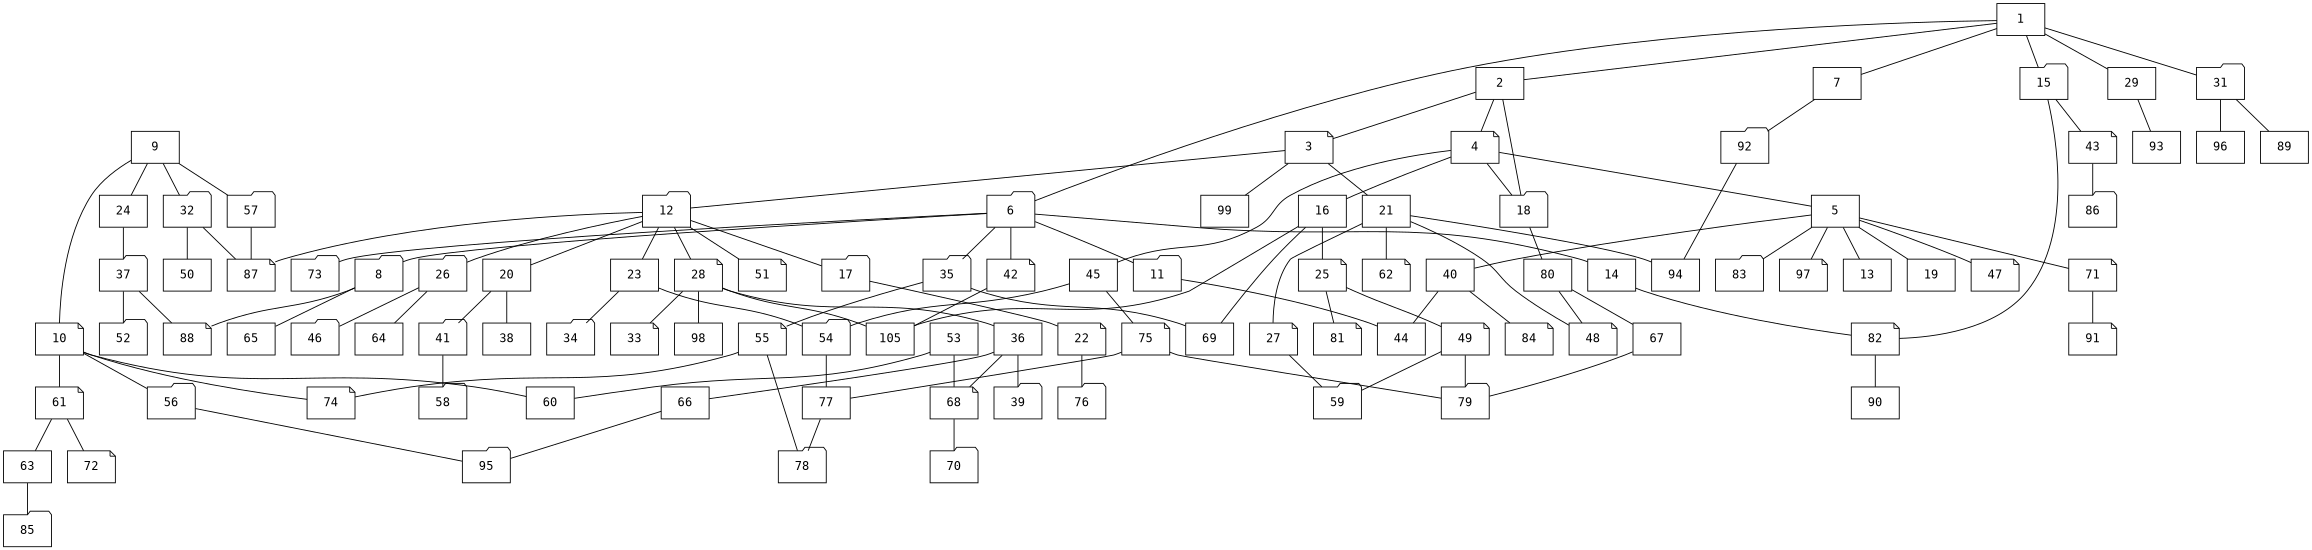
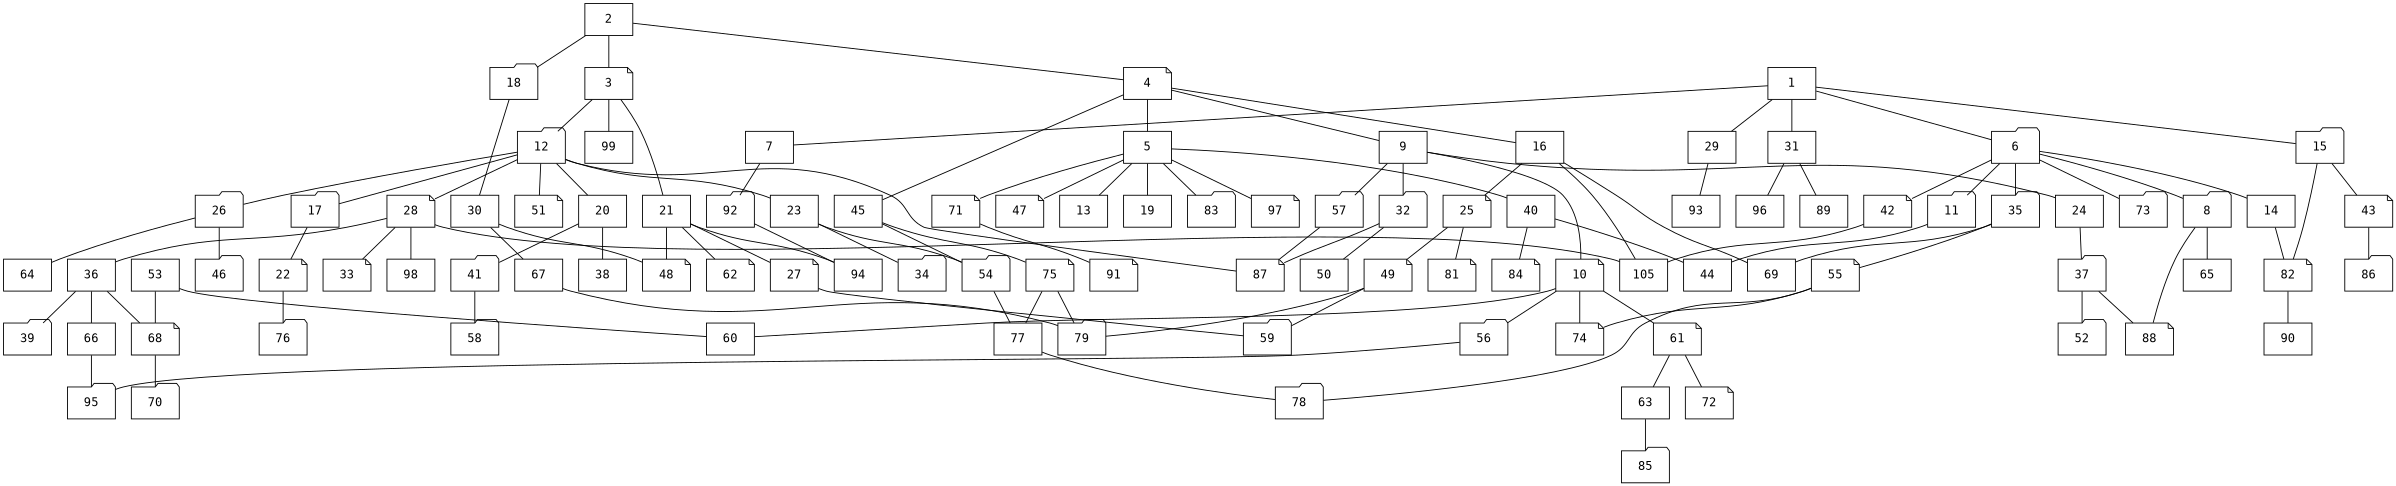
edge "1" -- "2": removed
node "31": shape folder -> box
edge "4" -- "18": now "4" -- "9"
node "80": label "80" -> "30"
